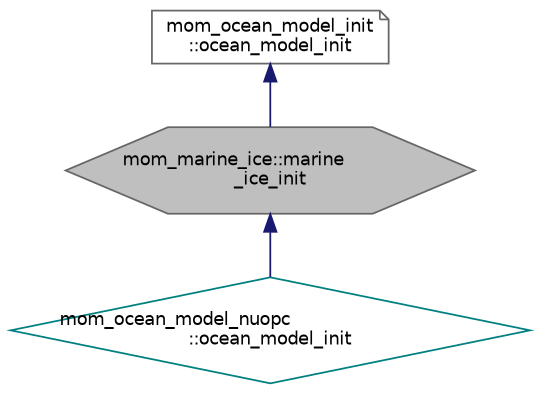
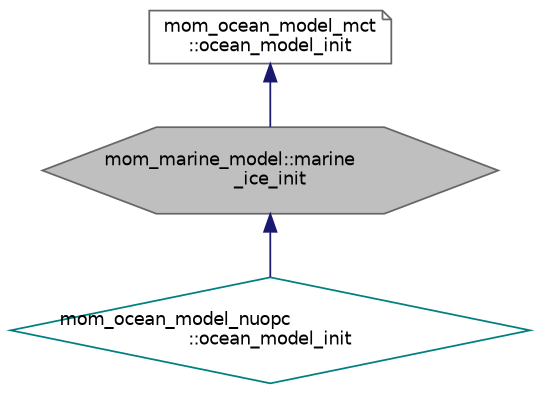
node "mom_ocean_model_init ::ocean_model_init": label "mom_ocean_model_init ::ocean_model_init" -> "mom_ocean_model_mct ::ocean_model_init"
node "mom_marine_ice::marine _ice_init": label "mom_marine_ice::marine _ice_init" -> "mom_marine_model::marine _ice_init"
